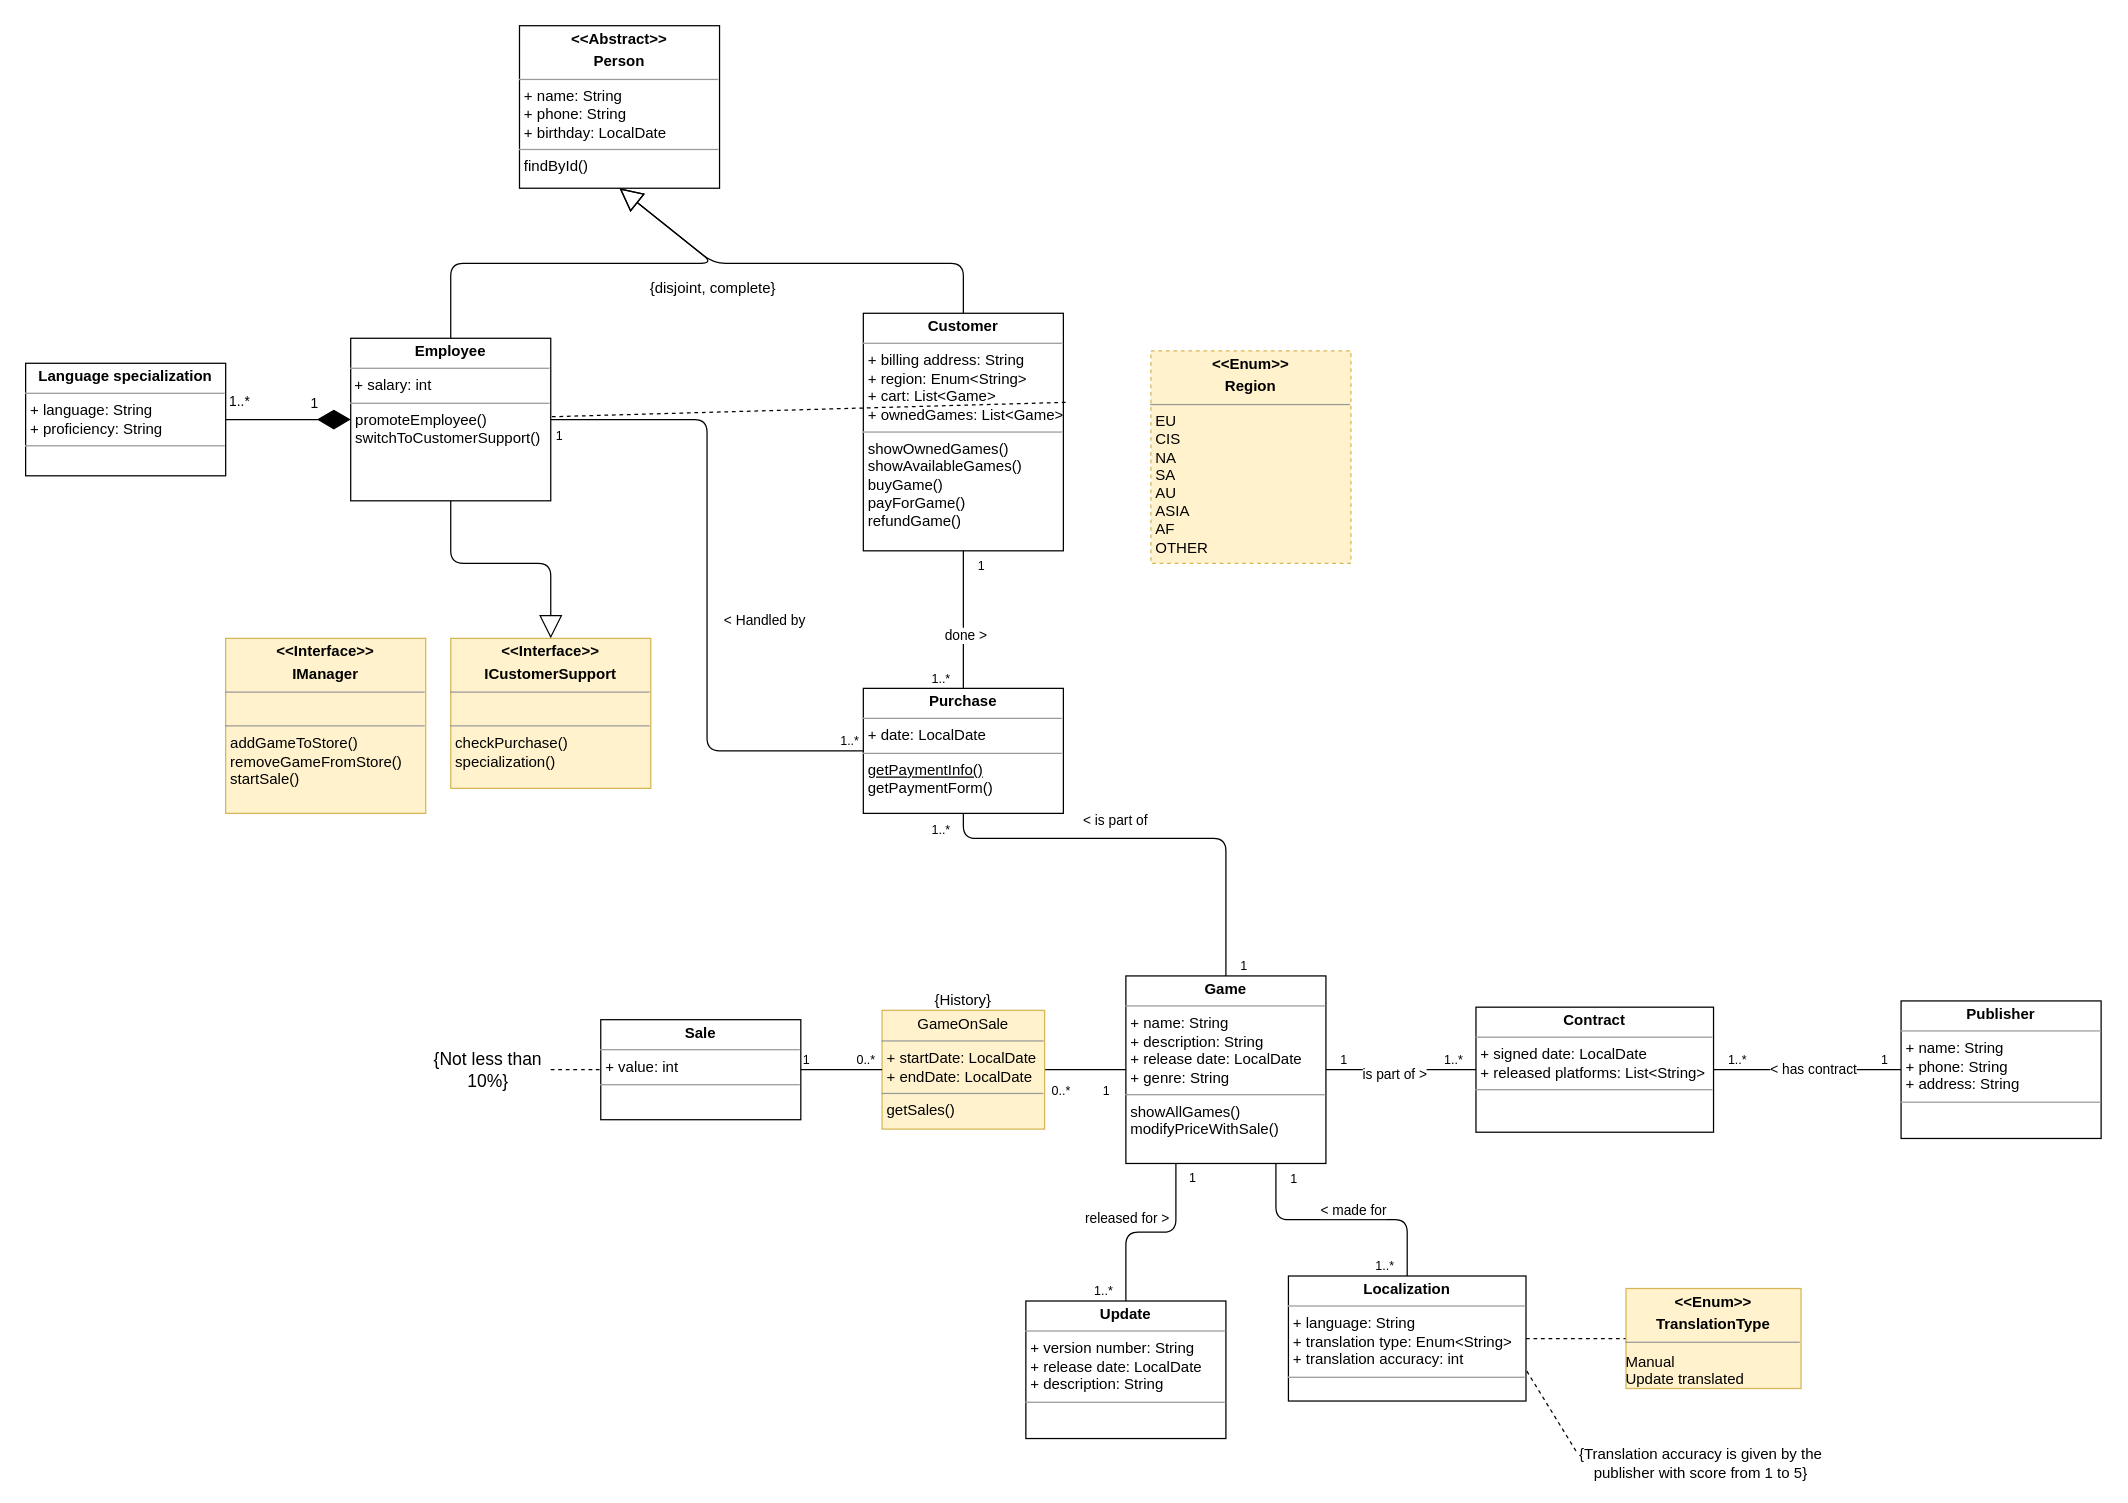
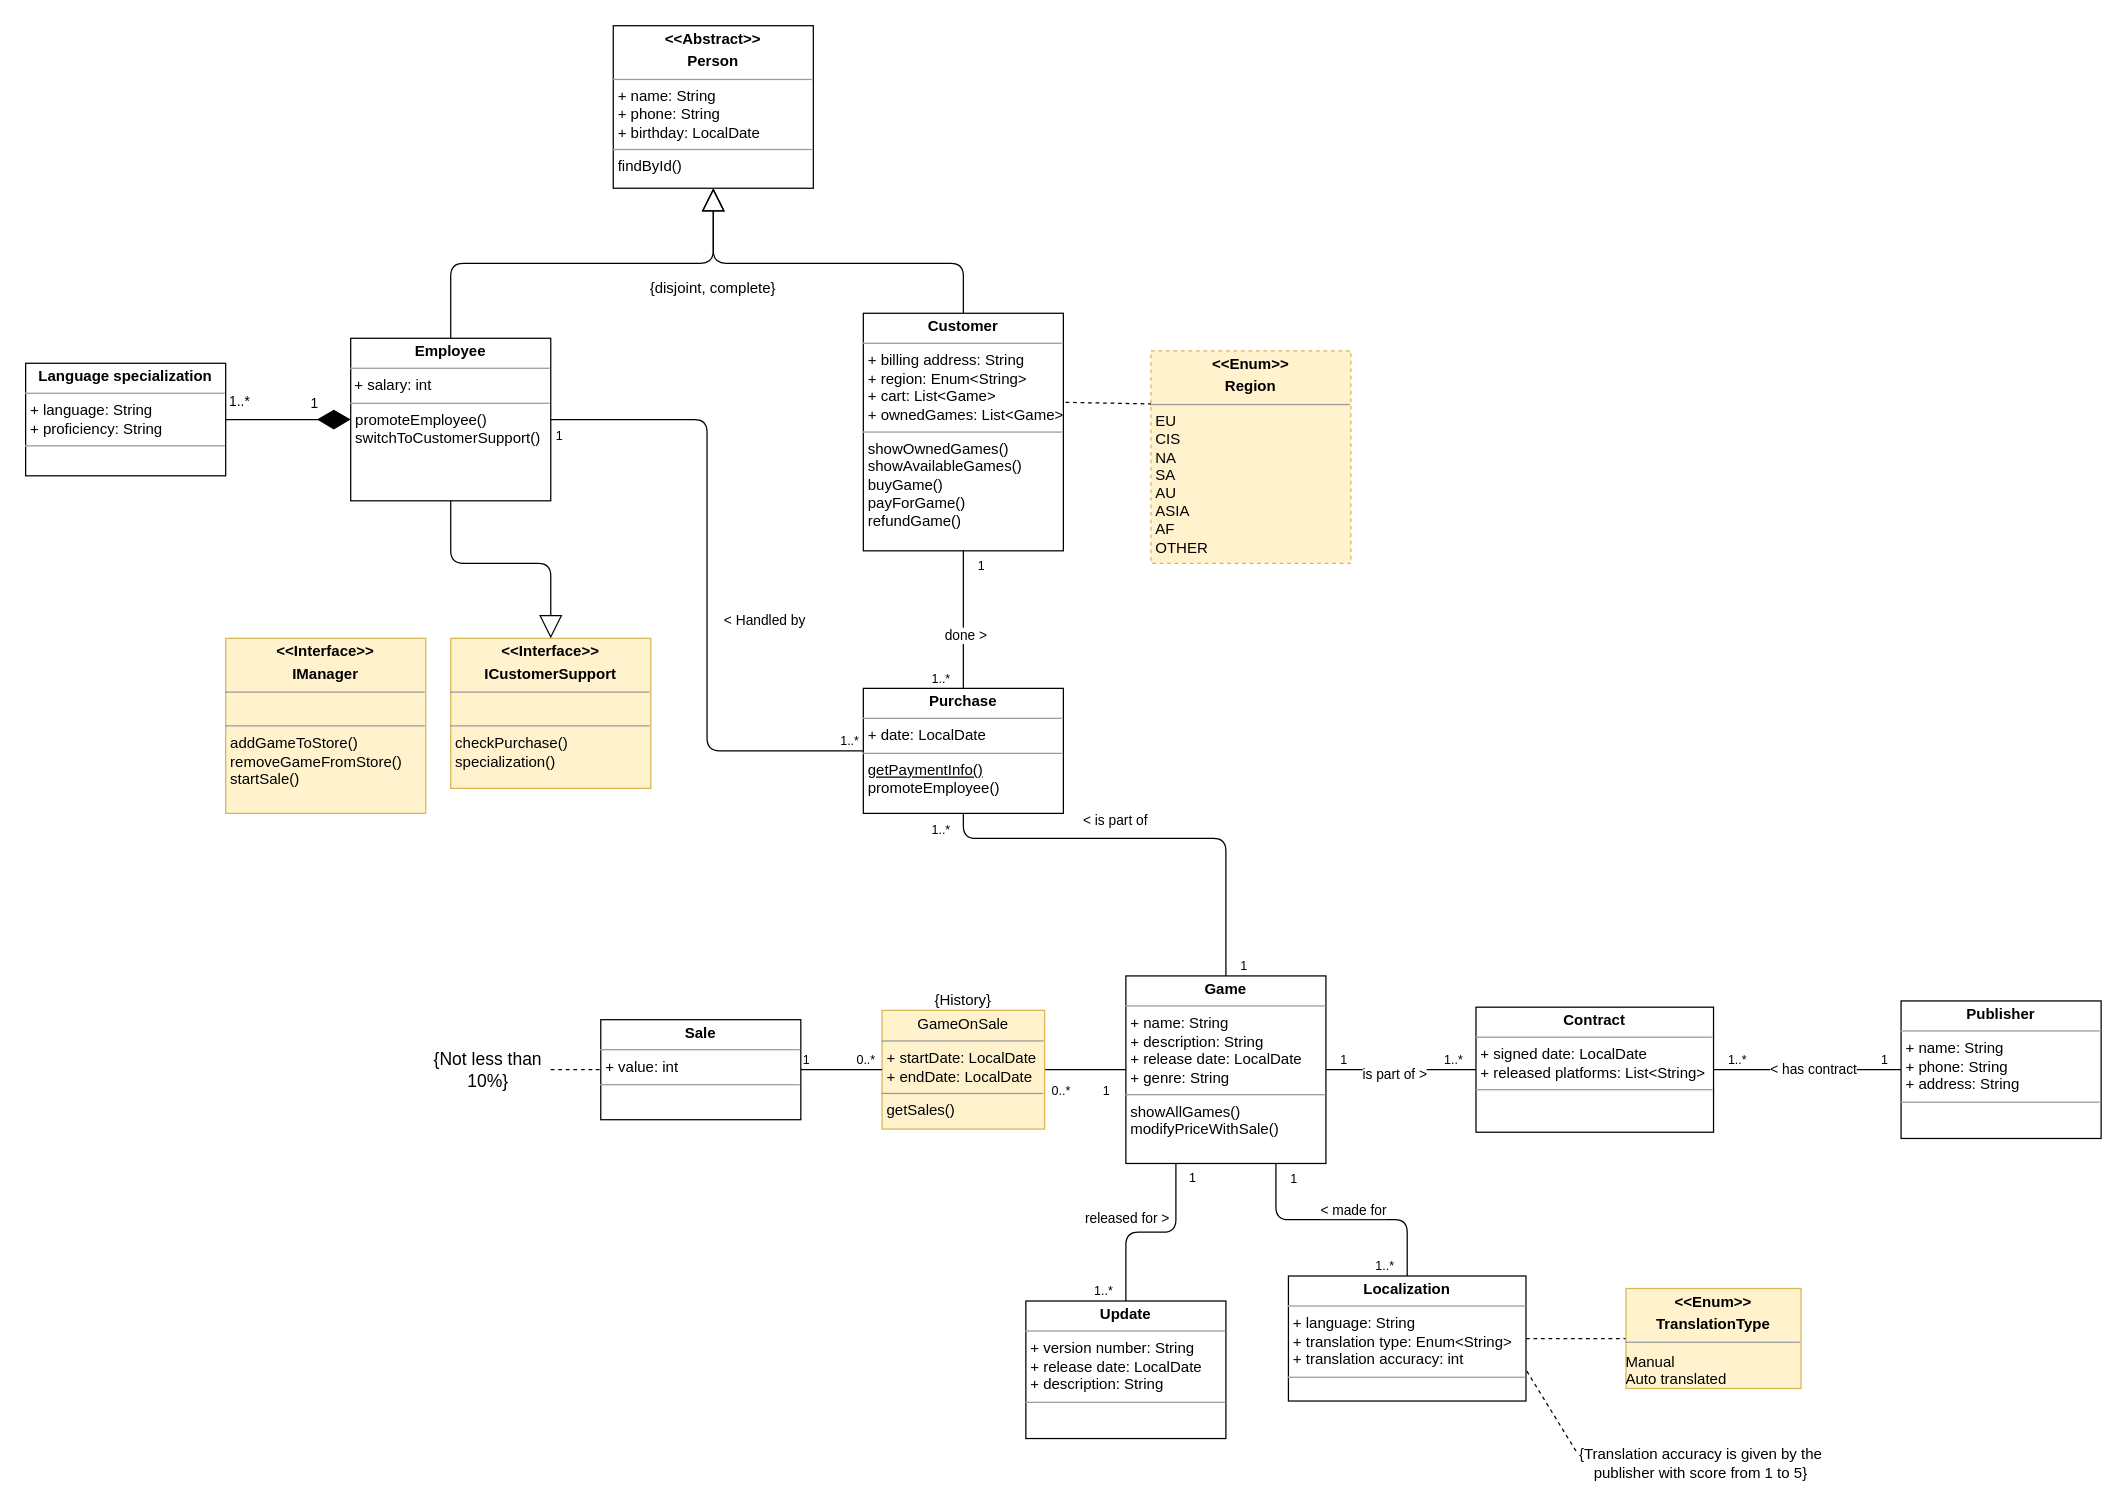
node "<<Abstract>> Person + name: String + phone: String + birthday: LocalDate findById()": moved (619, 107) -> (713, 107)
edge "Employee + salary: int promoteEmployee() switchToCustomerSupport()" -- "Customer + billing address: String + region: Enum<String> + cart: List<Game> + ownedGames: List<Game> showOwnedGames() showAvailableGames() buyGame() payForGame() refundGame()": now "<<Enum>> Region EU CIS NA SA AU ASIA AF OTHER" -- "Customer + billing address: String + region: Enum<String> + cart: List<Game> + ownedGames: List<Game> showOwnedGames() showAvailableGames() buyGame() payForGame() refundGame()"
node "Purchase + date: LocalDate getPaymentInfo() getPaymentForm()": label "Purchase + date: LocalDate getPaymentInfo() getPaymentForm()" -> "Purchase + date: LocalDate getPaymentInfo() promoteEmployee()"
node "<<Enum>> TranslationType Manual Update translated": label "<<Enum>> TranslationType Manual Update translated" -> "<<Enum>> TranslationType Manual Auto translated"
